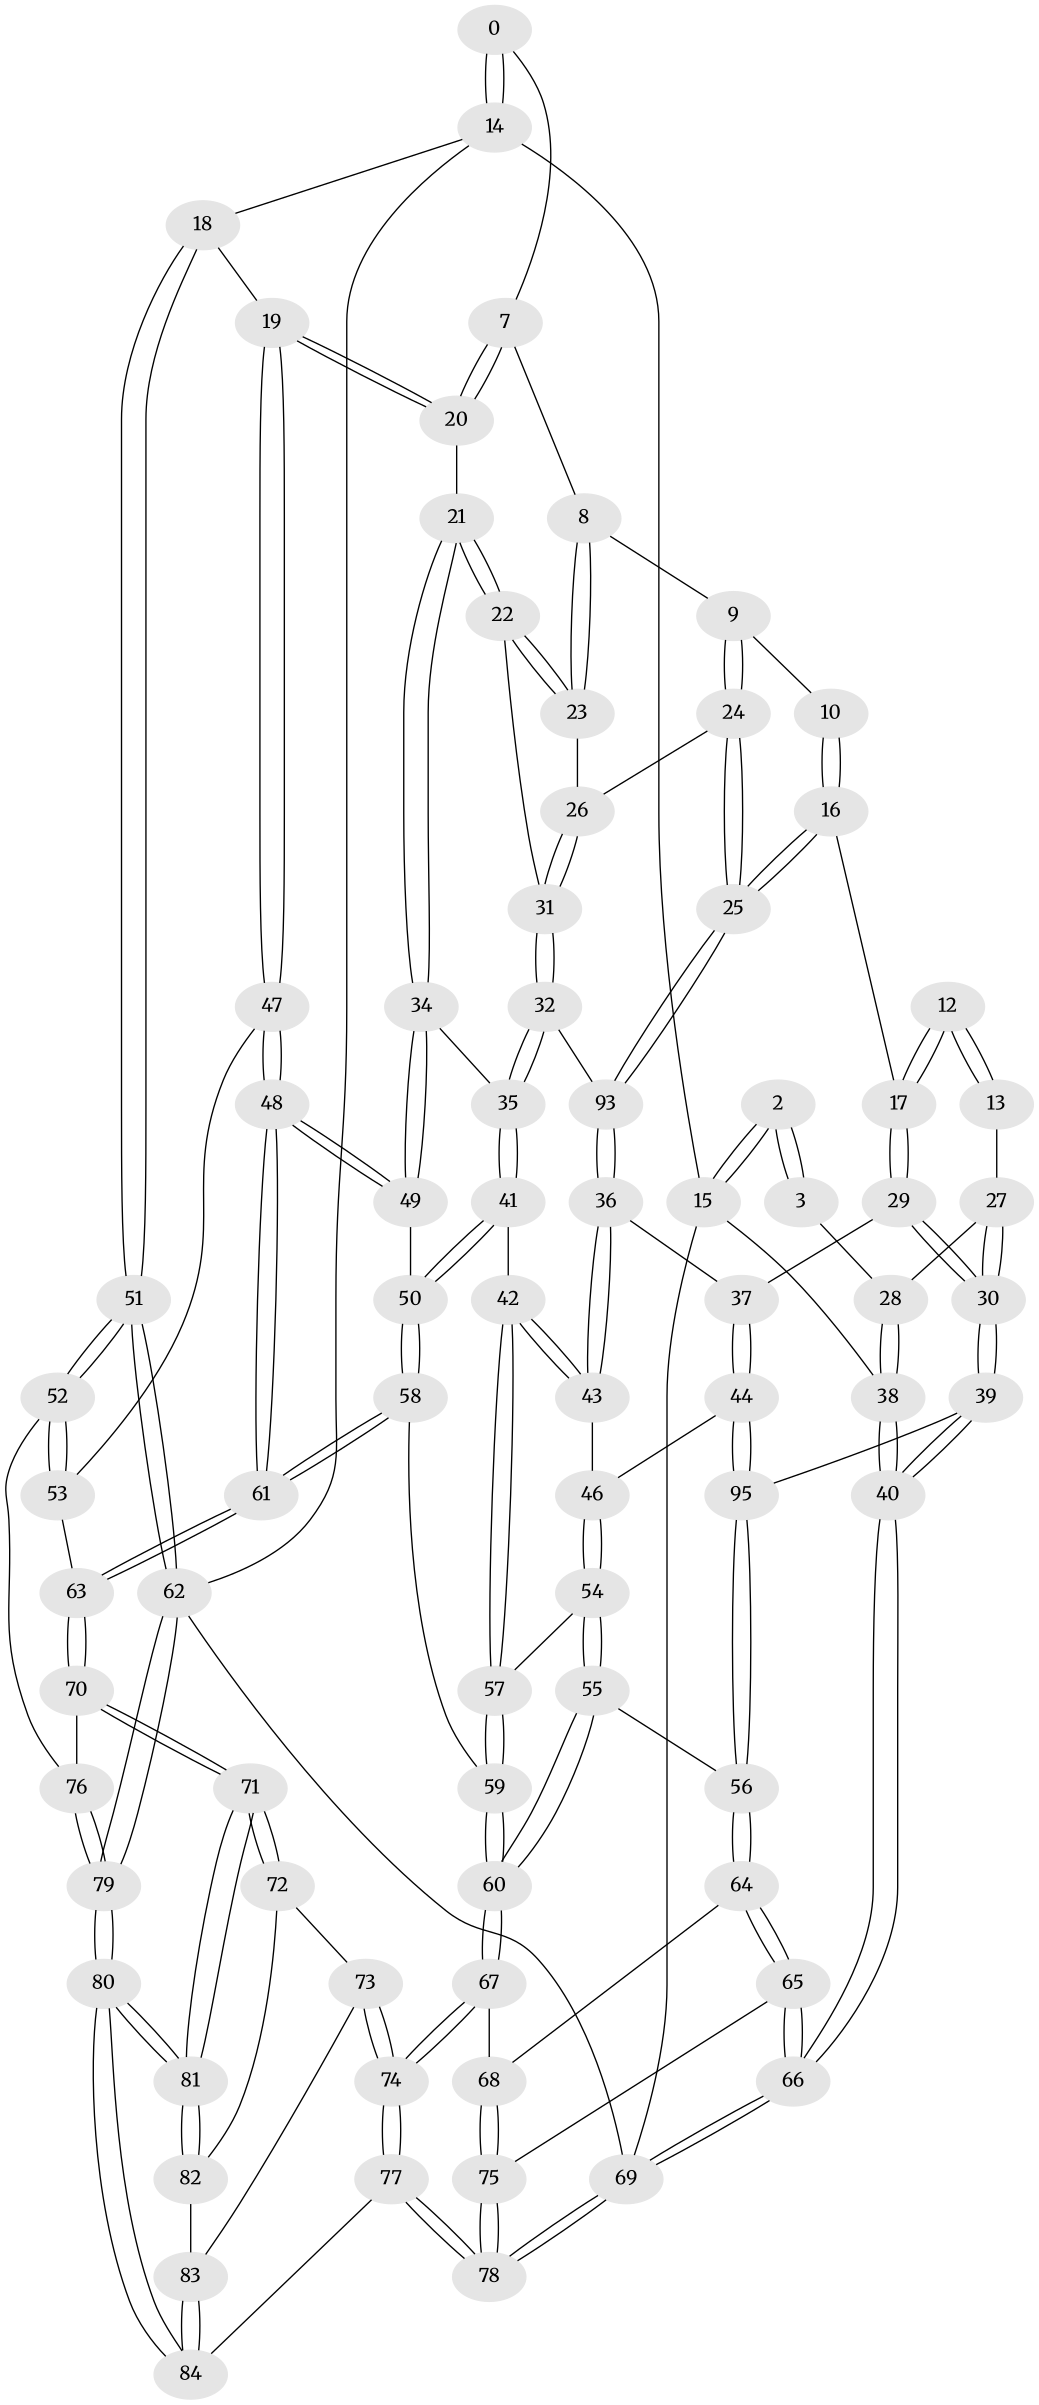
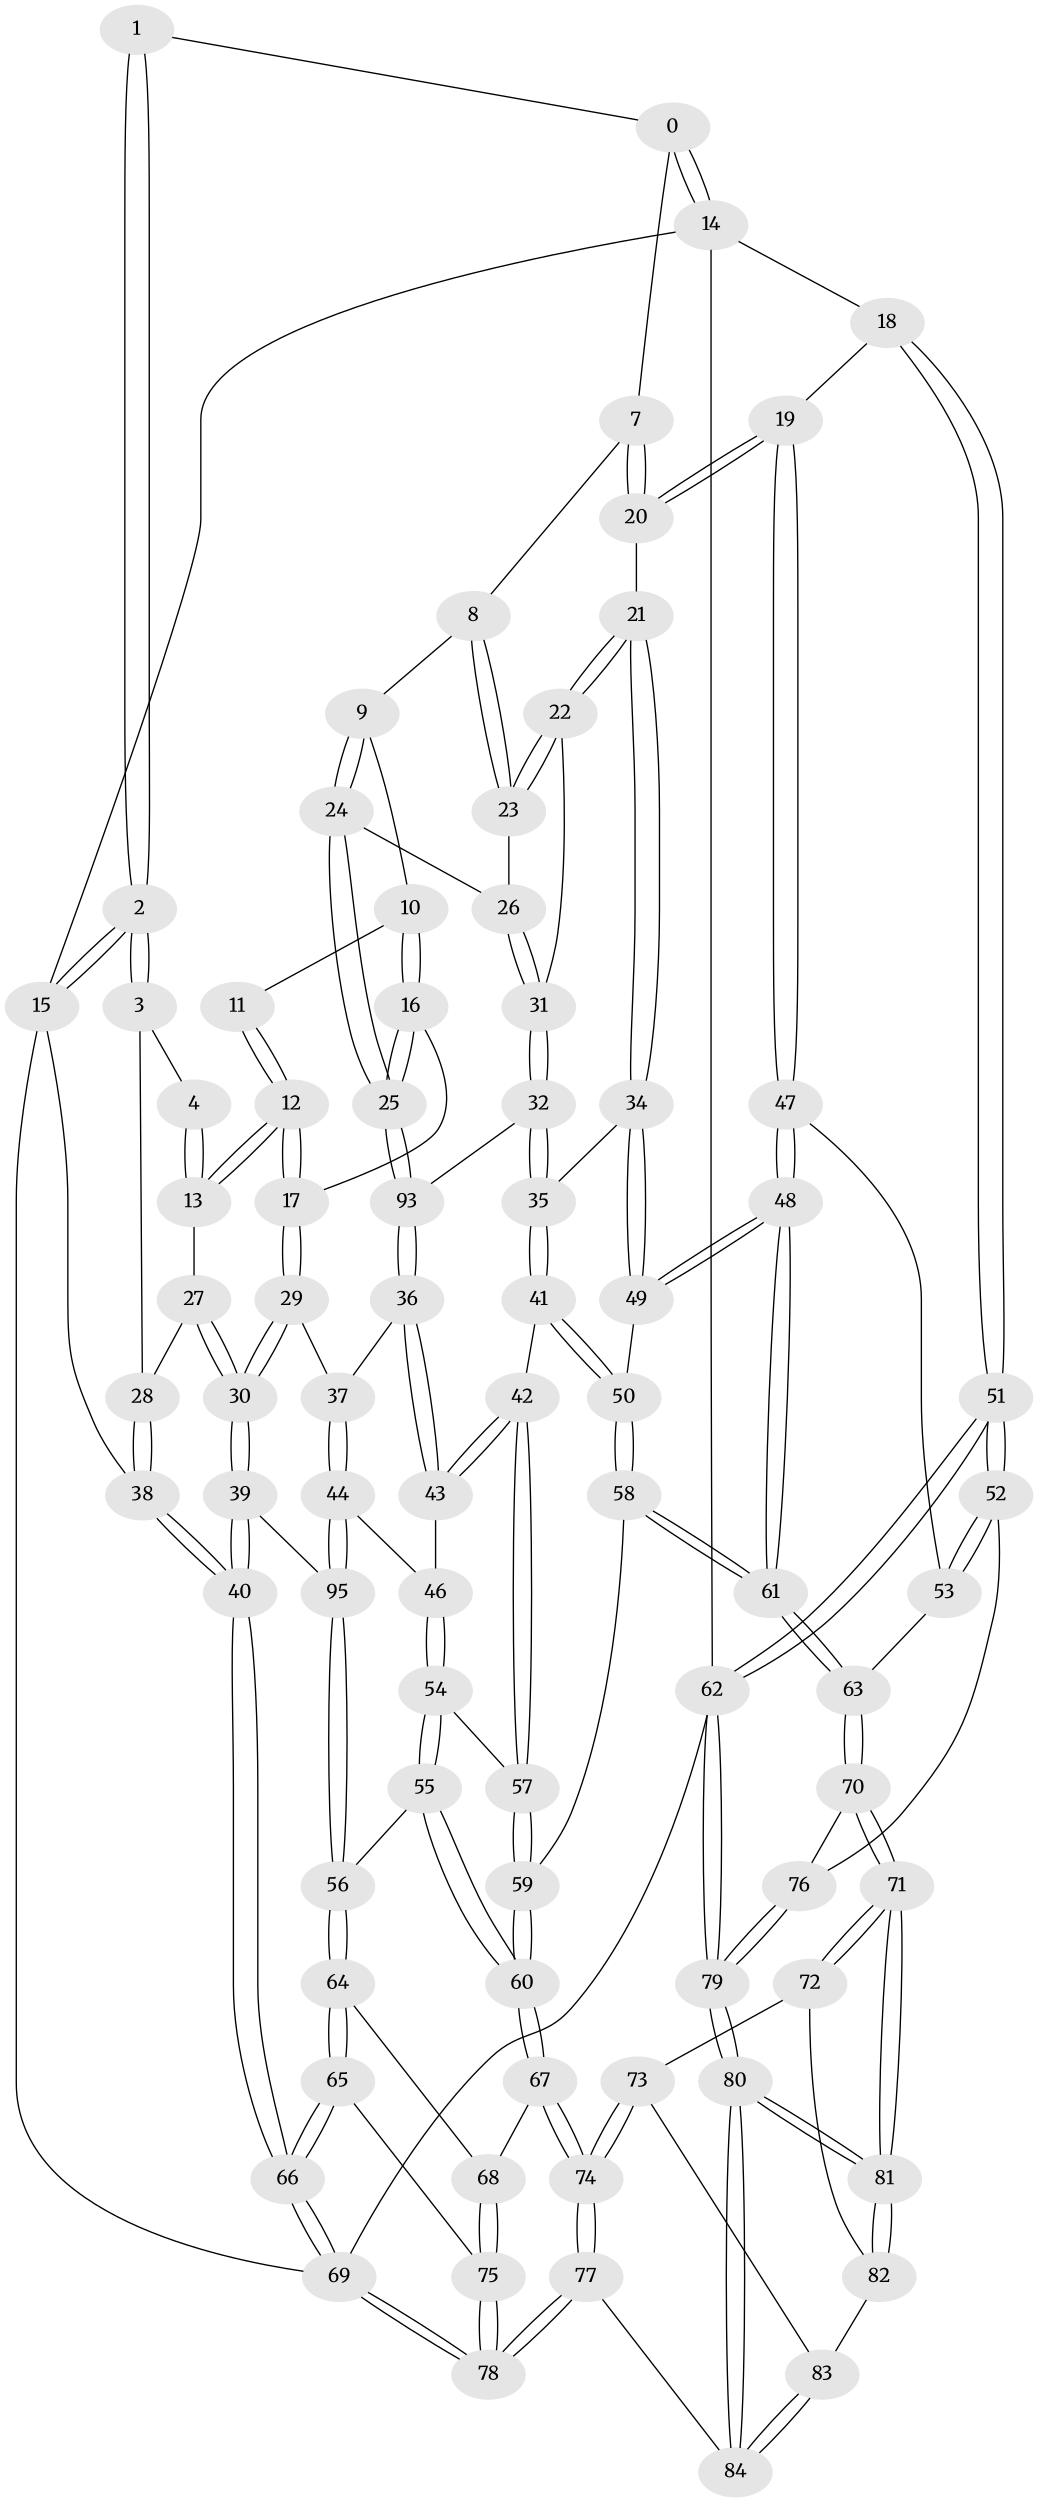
node "1": added
node "11": added
node "4": added
